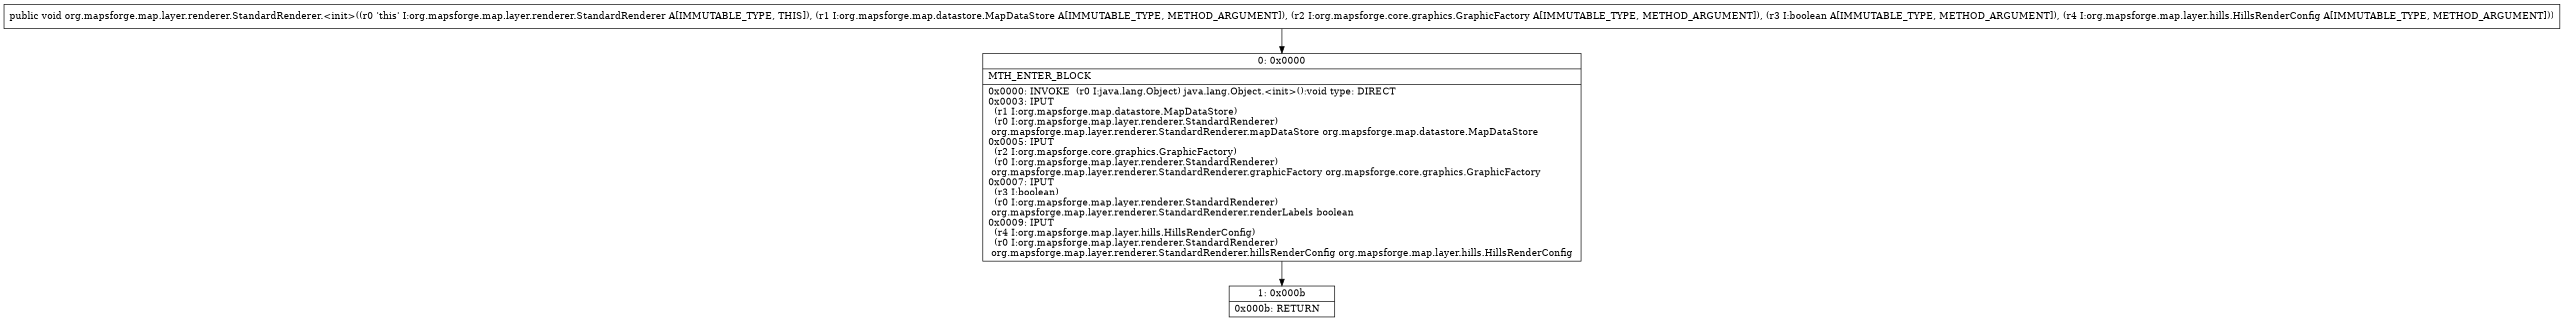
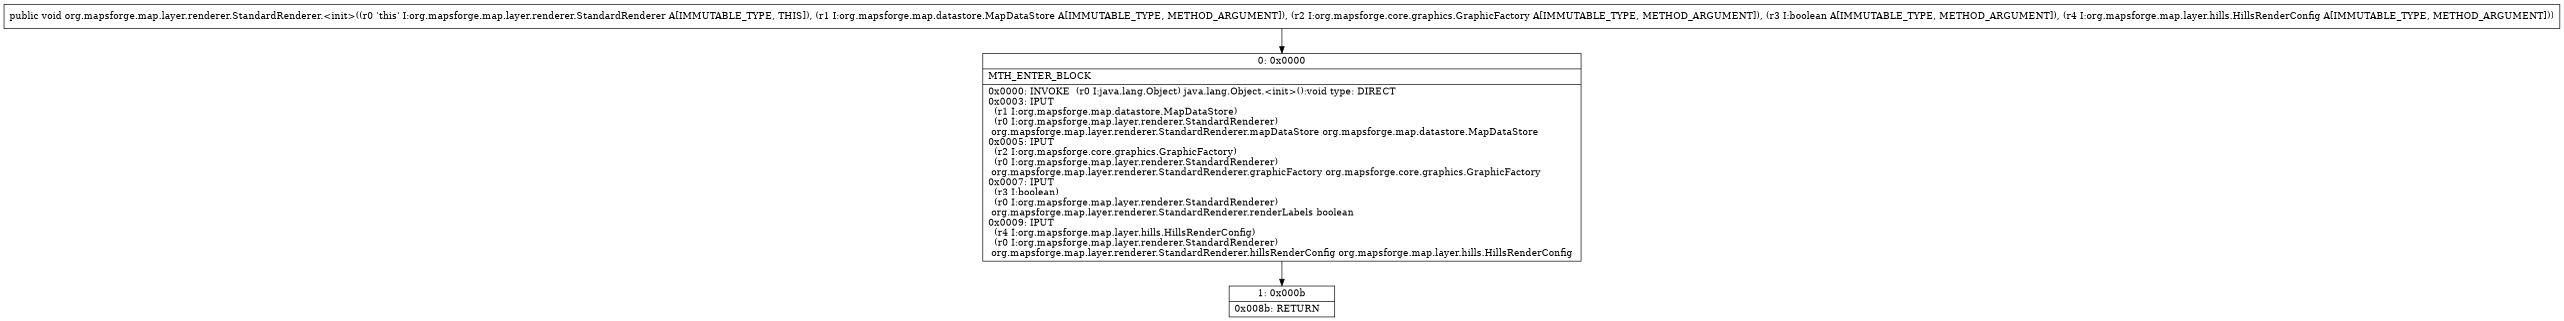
node "1: 0x000b": text "0x000b: RETURN" -> "0x008b: RETURN"
